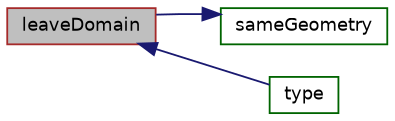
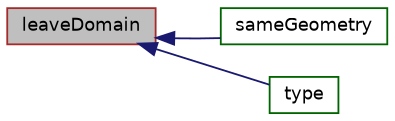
edge "leaveDomain" -> "sameGeometry": reversed
